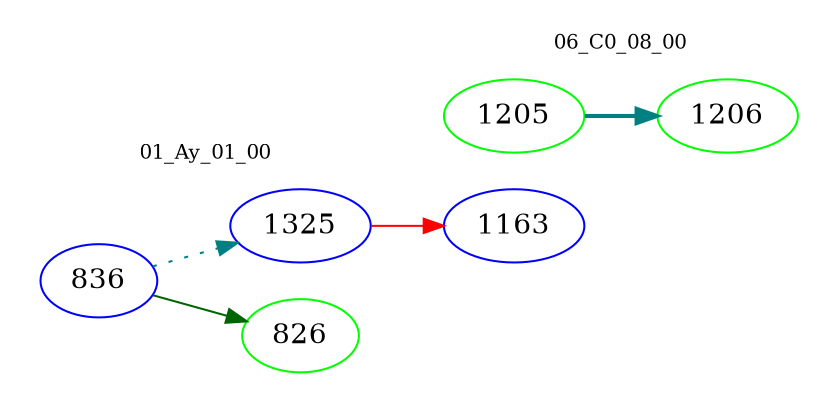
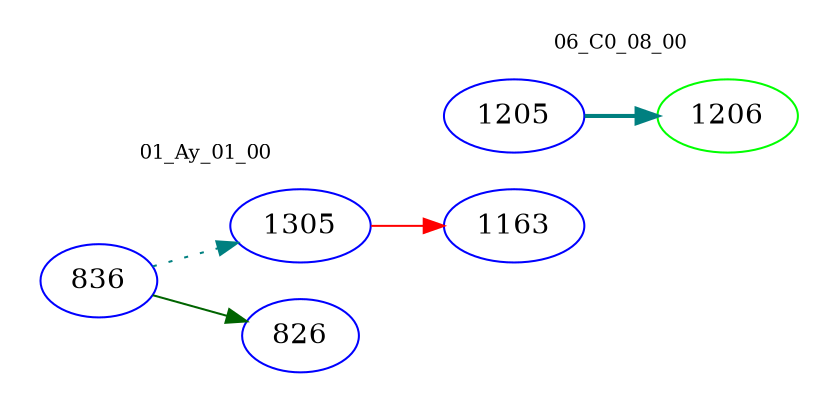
node "1205": color green -> blue
node "1325": label "1325" -> "1305"
node "826": color green -> blue
